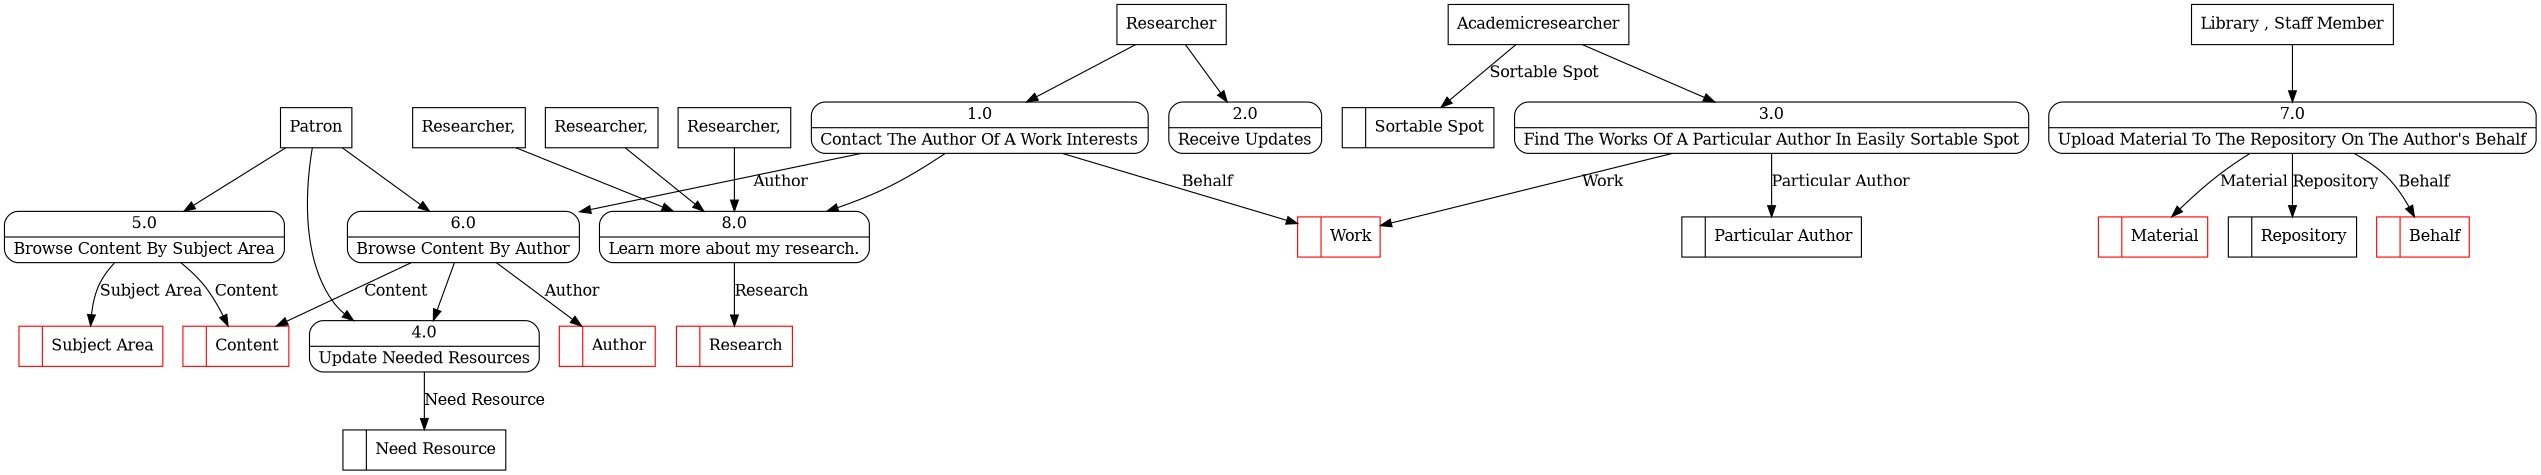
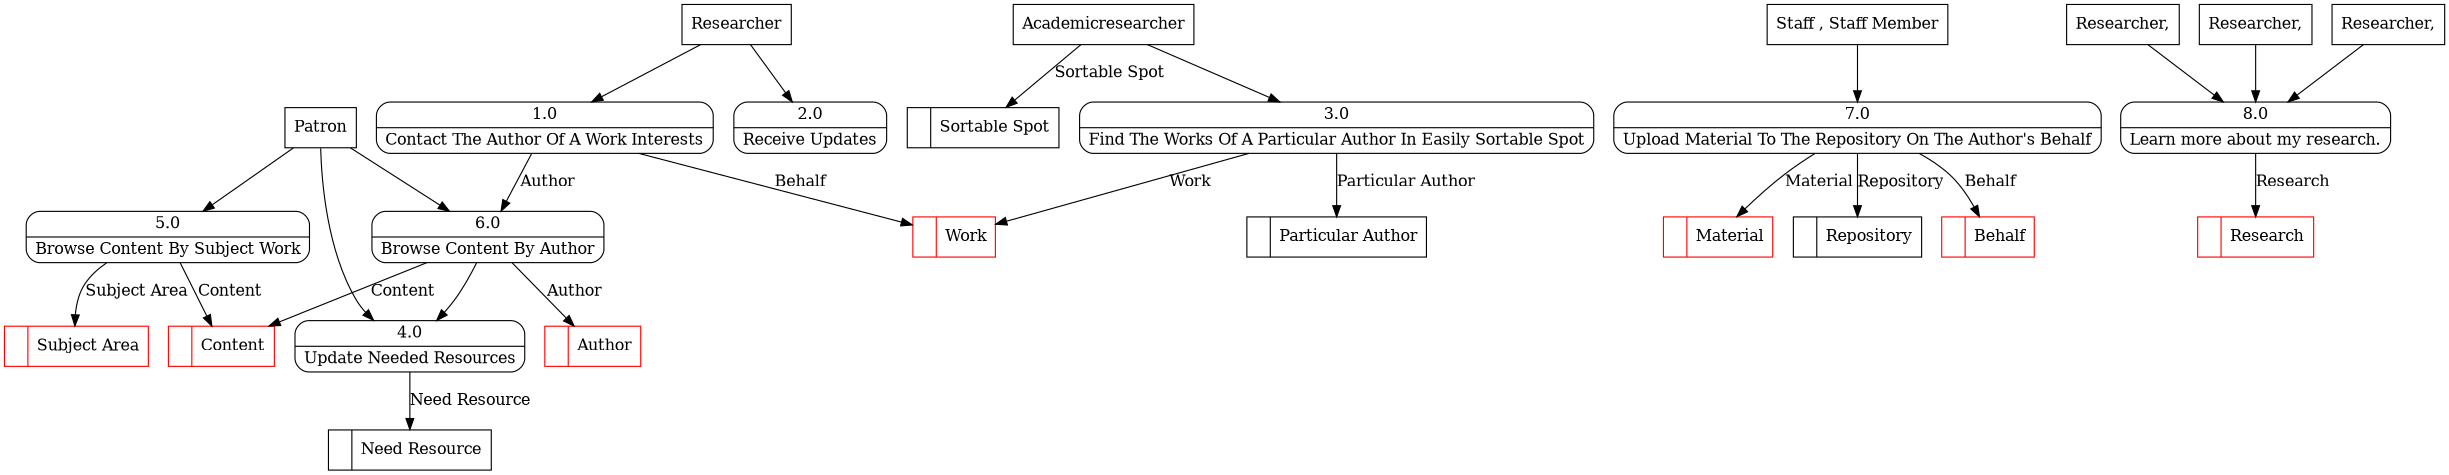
node "Library , Staff Member": label "Library , Staff Member" -> "Staff , Staff Member"
edge "1.0" -> "8.0": removed
node "5.0": text "Browse Content By Subject Area" -> "Browse Content By Subject Work"
